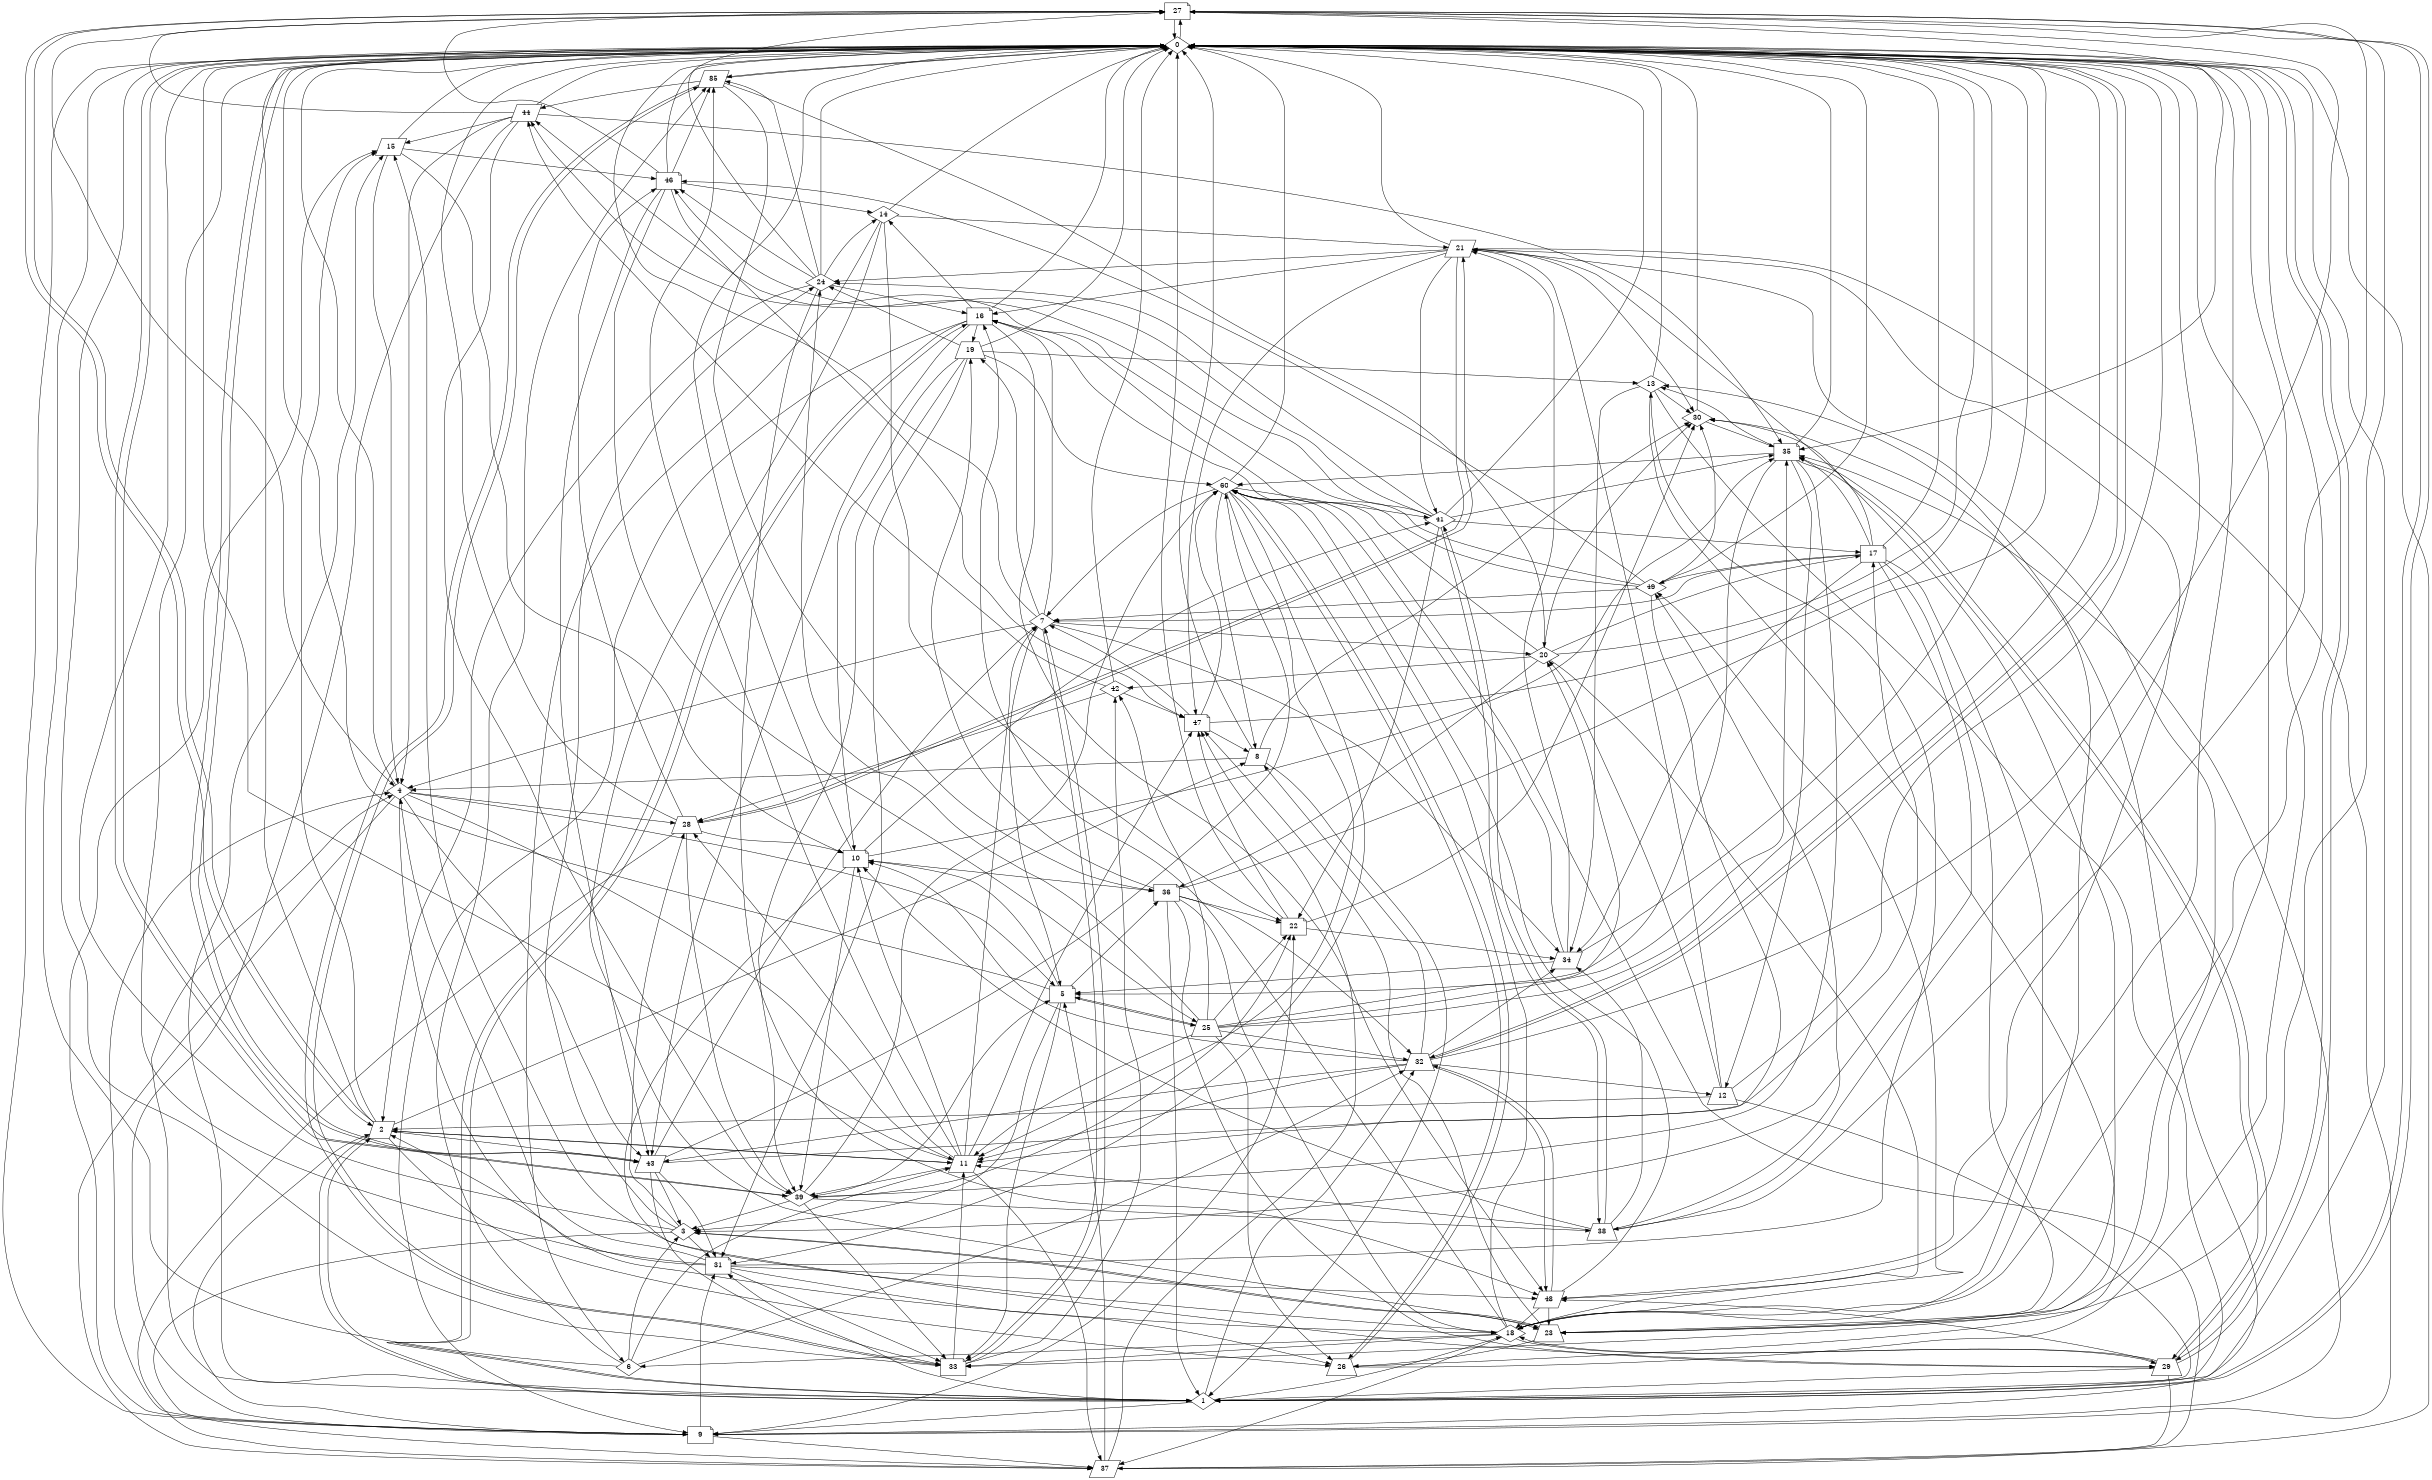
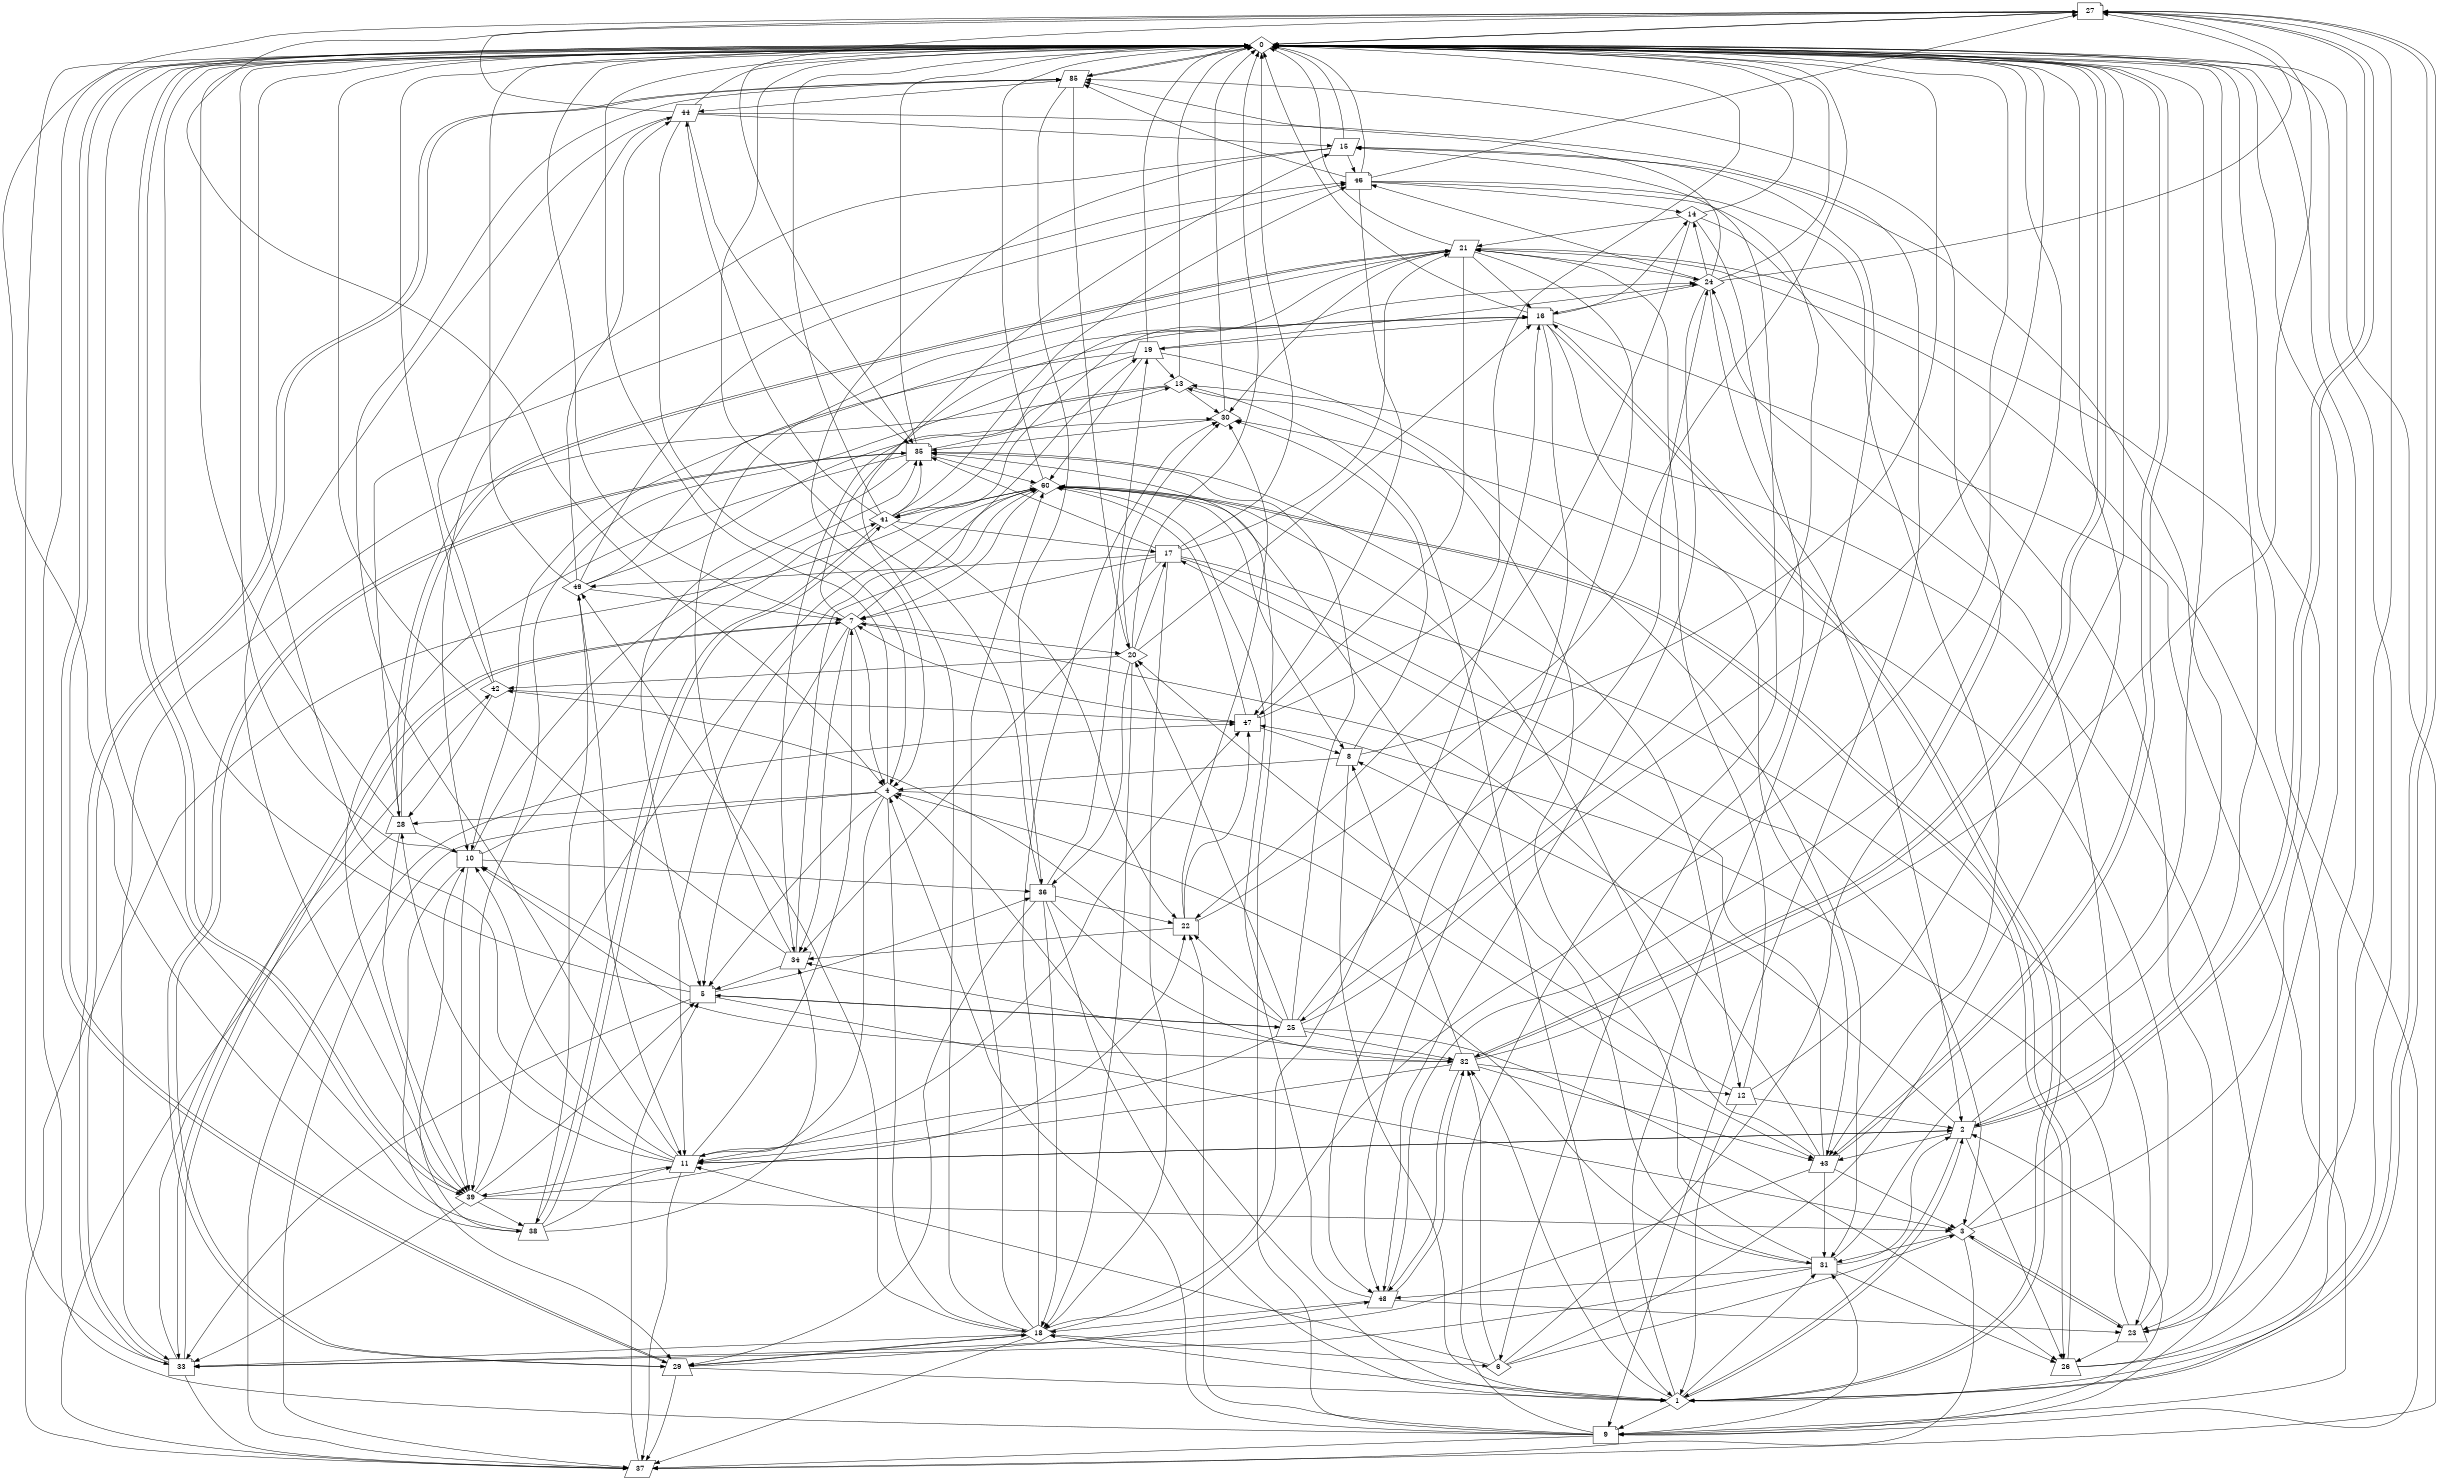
edge "3" -> "28": removed
edge "33" -> "11": now "33" -> "37"
